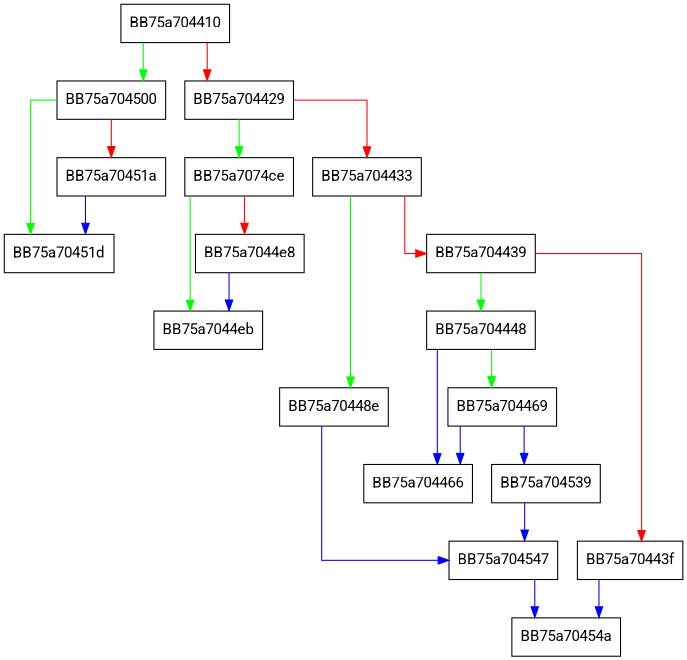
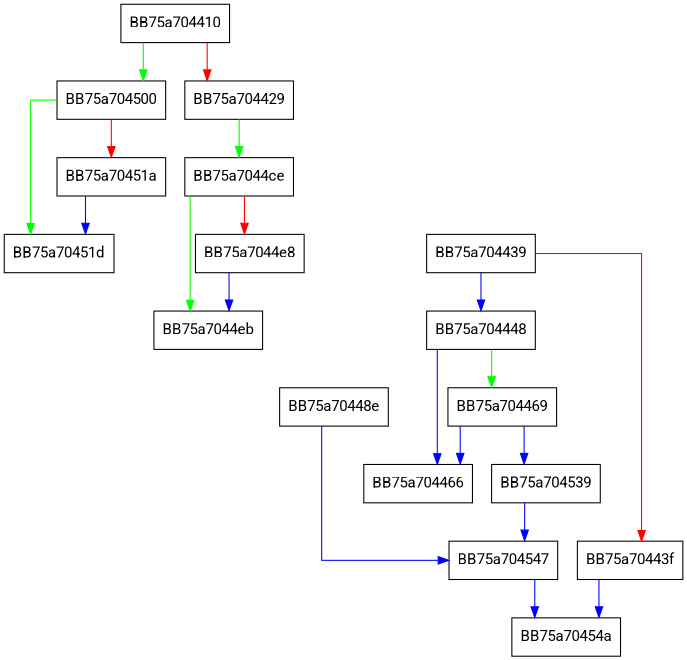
node "BB75a7074ce": label "BB75a7074ce" -> "BB75a7044ce"
node "BB75a704433": removed
edge "BB75a704439" -> "BB75a704448": color green -> blue
